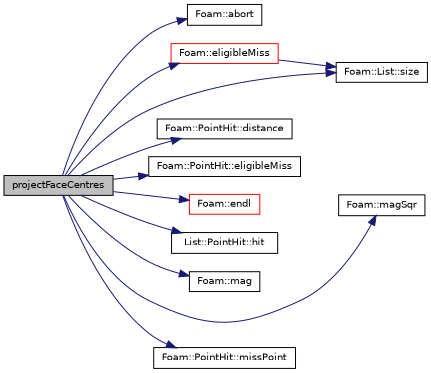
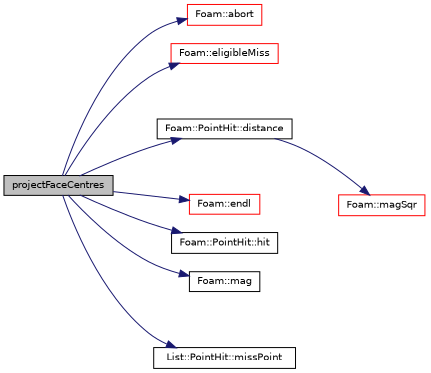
node "Foam::abort": color black -> red
node "Foam::List::size": removed
node "Foam::PointHit::eligibleMiss": removed
node "Foam::magSqr": color black -> red
node "List::PointHit::hit": label "List::PointHit::hit" -> "Foam::PointHit::hit"
edge "projectFaceCentres" -> "Foam::magSqr": now "Foam::PointHit::distance" -> "Foam::magSqr"
node "Foam::PointHit::missPoint": label "Foam::PointHit::missPoint" -> "List::PointHit::missPoint"
